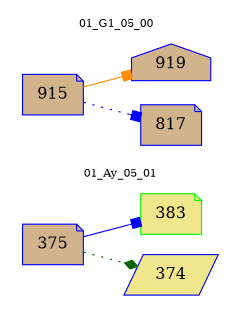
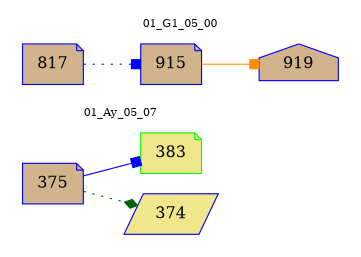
edge "915" -> "817": reversed
cluster "01_Ay_05_01": label "01_Ay_05_01" -> "01_Ay_05_07"
